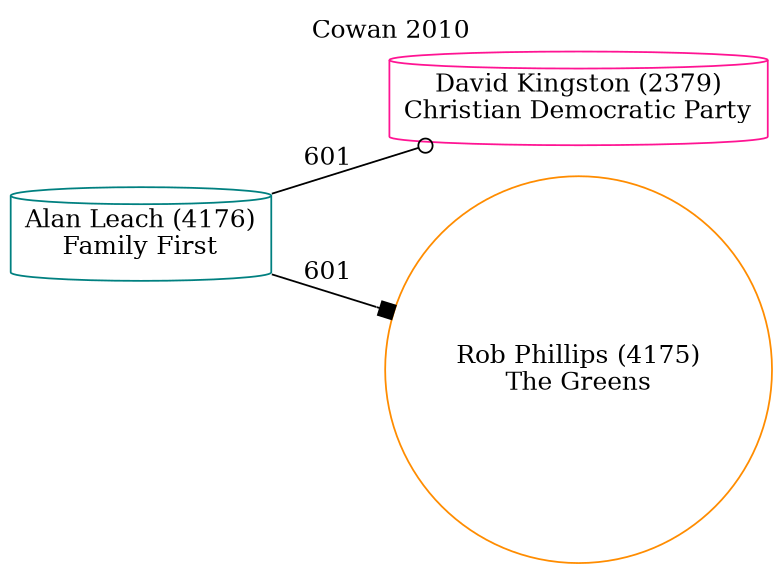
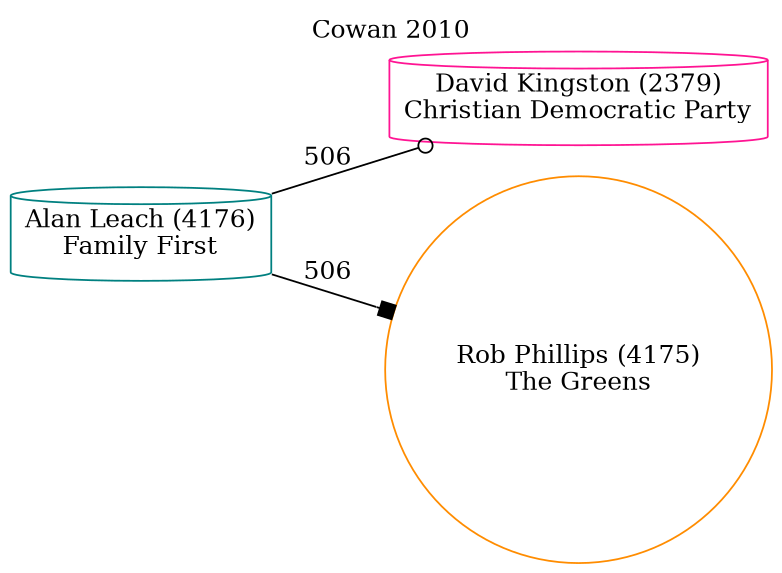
edge "Alan Leach (4176) Family First" -> "David Kingston (2379) Christian Democratic Party": label "601" -> "506"
edge "Alan Leach (4176) Family First" -> "Rob Phillips (4175) The Greens": label "601" -> "506"
